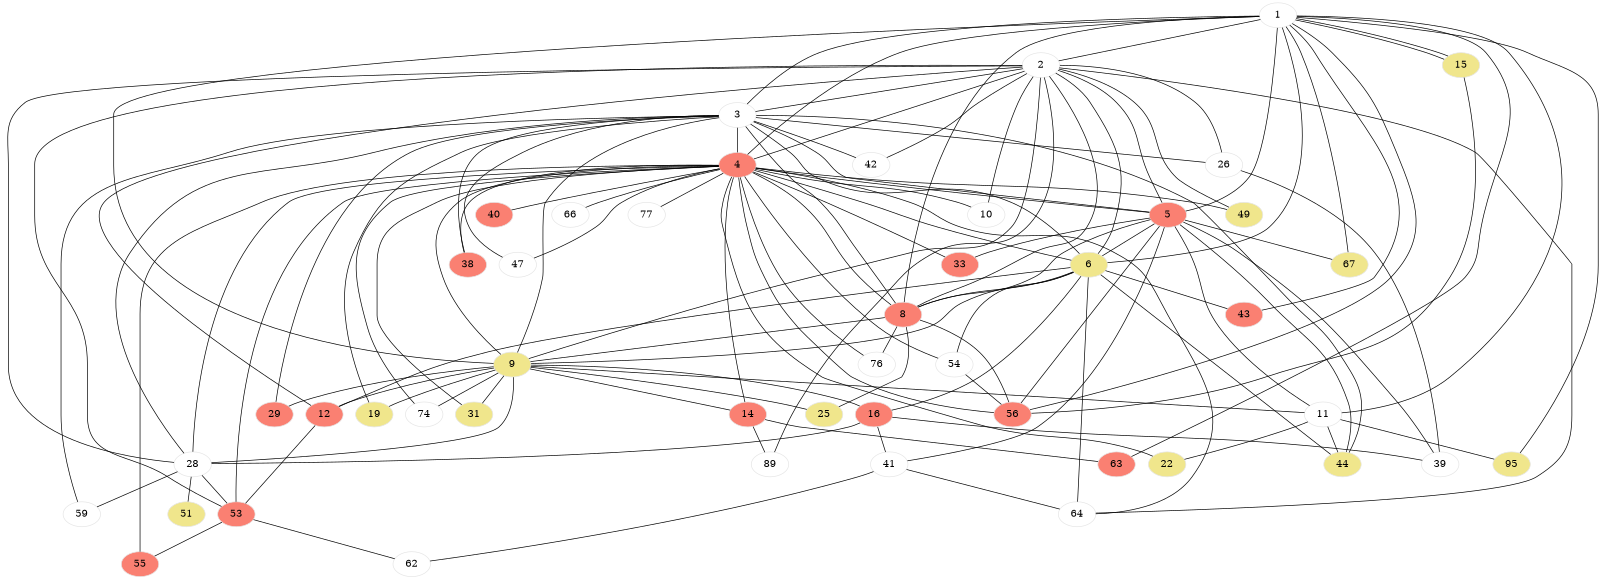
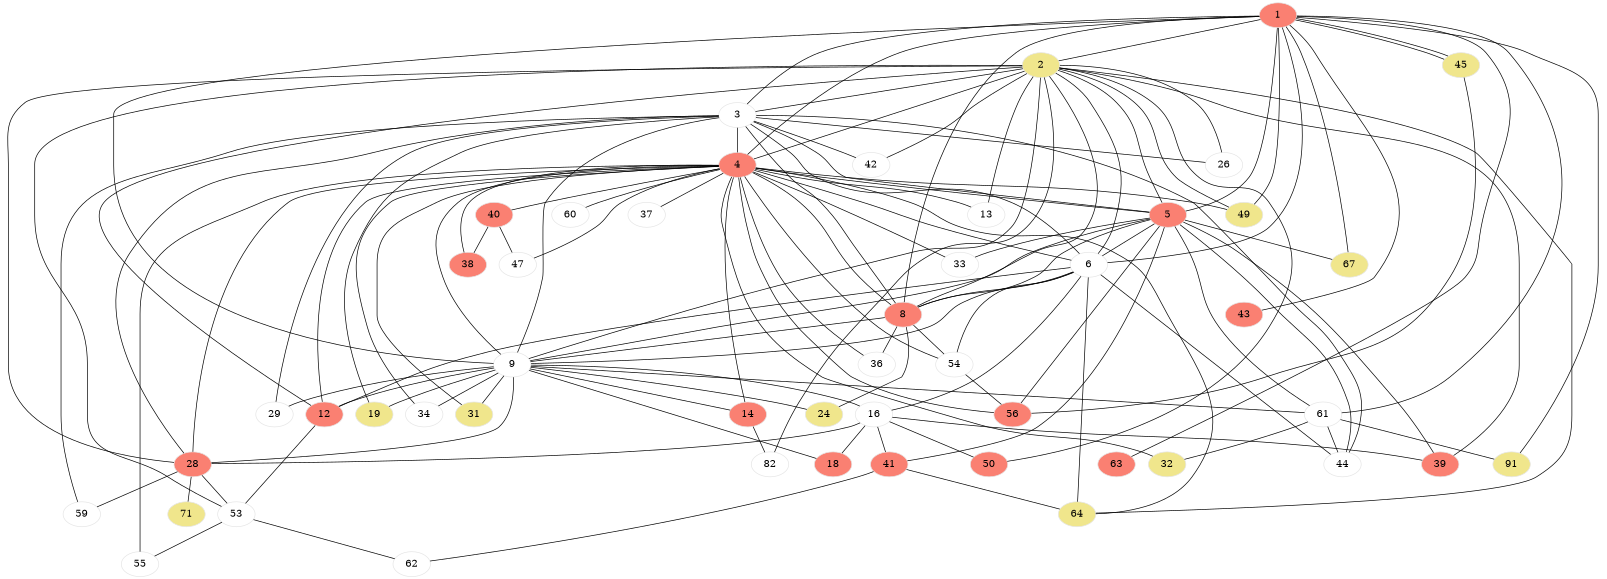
node "1": fillcolor white -> salmon
node "2": fillcolor white -> khaki
node "15": label "15" -> "45"
edge "3" -- "47": now "40" -- "47"
edge "3" -- "38": now "40" -- "38"
edge "4" -- "53": now "4" -- "12"
node "66": label "66" -> "60"
node "77": label "77" -> "37"
node "10": label "10" -> "13"
node "33": fillcolor salmon -> white
node "6": fillcolor khaki -> white
edge "26" -- "39": now "2" -- "39"
edge "6" -- "43": removed
edge "1" -- "56": now "1" -- "49"
edge "5" -- "9": added
edge "8" -- "56": now "8" -- "54"
node "9": fillcolor khaki -> white
node "76": label "76" -> "36"
node "29": fillcolor salmon -> white
node "74": label "74" -> "34"
node "25": label "25" -> "24"
node "16": fillcolor salmon -> white
node "11": label "11" -> "61"
edge "14" -- "63": removed
node "28": fillcolor white -> salmon
node "89": label "89" -> "82"
node "18": added
node "41": fillcolor white -> salmon
node "50": added
node "22": label "22" -> "32"
node "44": fillcolor khaki -> white
node "39": fillcolor white -> salmon
node "95": label "95" -> "91"
node "51": label "51" -> "71"
node "53": fillcolor salmon -> white
node "64": fillcolor white -> khaki
node "55": fillcolor salmon -> white
